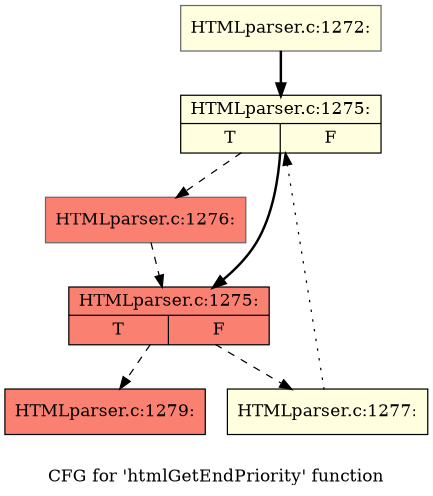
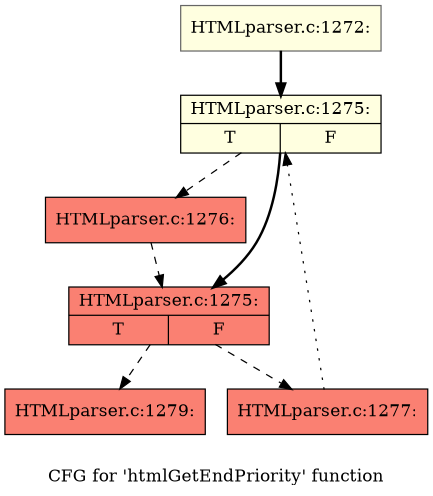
node "HTMLparser.c:1276:": color gray40 -> black
node "HTMLparser.c:1277:": fillcolor lightyellow -> salmon
